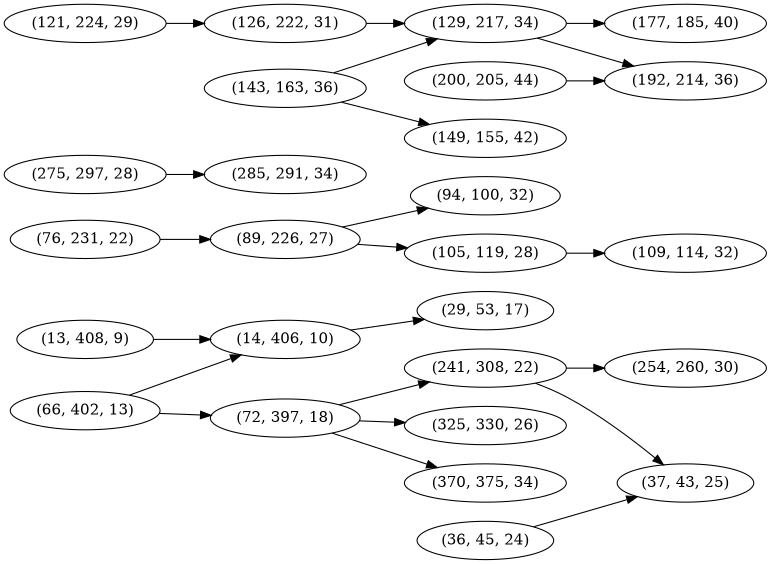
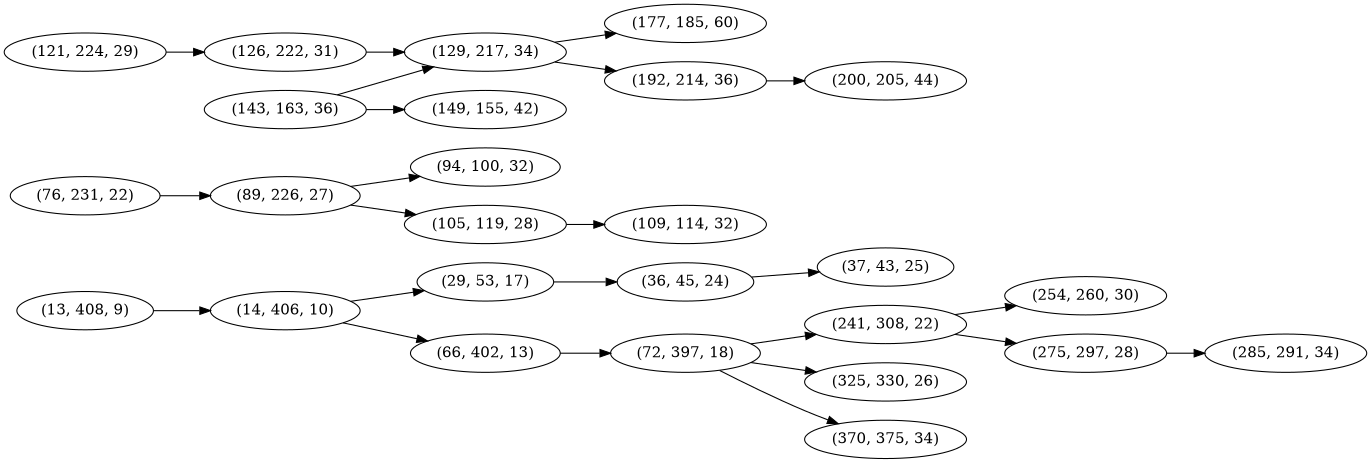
node "(177, 185, 40)": label "(177, 185, 40)" -> "(177, 185, 60)"
edge "(200, 205, 44)" -> "(192, 214, 36)": reversed
edge "(29, 53, 17)" -> "(36, 45, 24)": added
edge "(66, 402, 13)" -> "(14, 406, 10)": reversed
edge "(241, 308, 22)" -> "(37, 43, 25)": now "(241, 308, 22)" -> "(275, 297, 28)"
